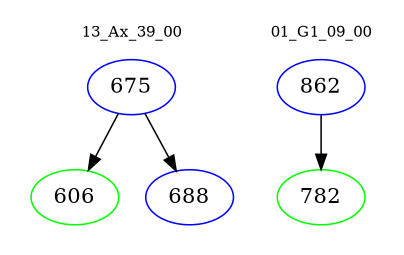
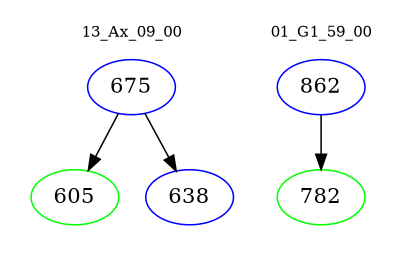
cluster "13_Ax_39_00": label "13_Ax_39_00" -> "13_Ax_09_00"
cluster "01_G1_09_00": label "01_G1_09_00" -> "01_G1_59_00"
node "606": label "606" -> "605"
node "688": label "688" -> "638"
